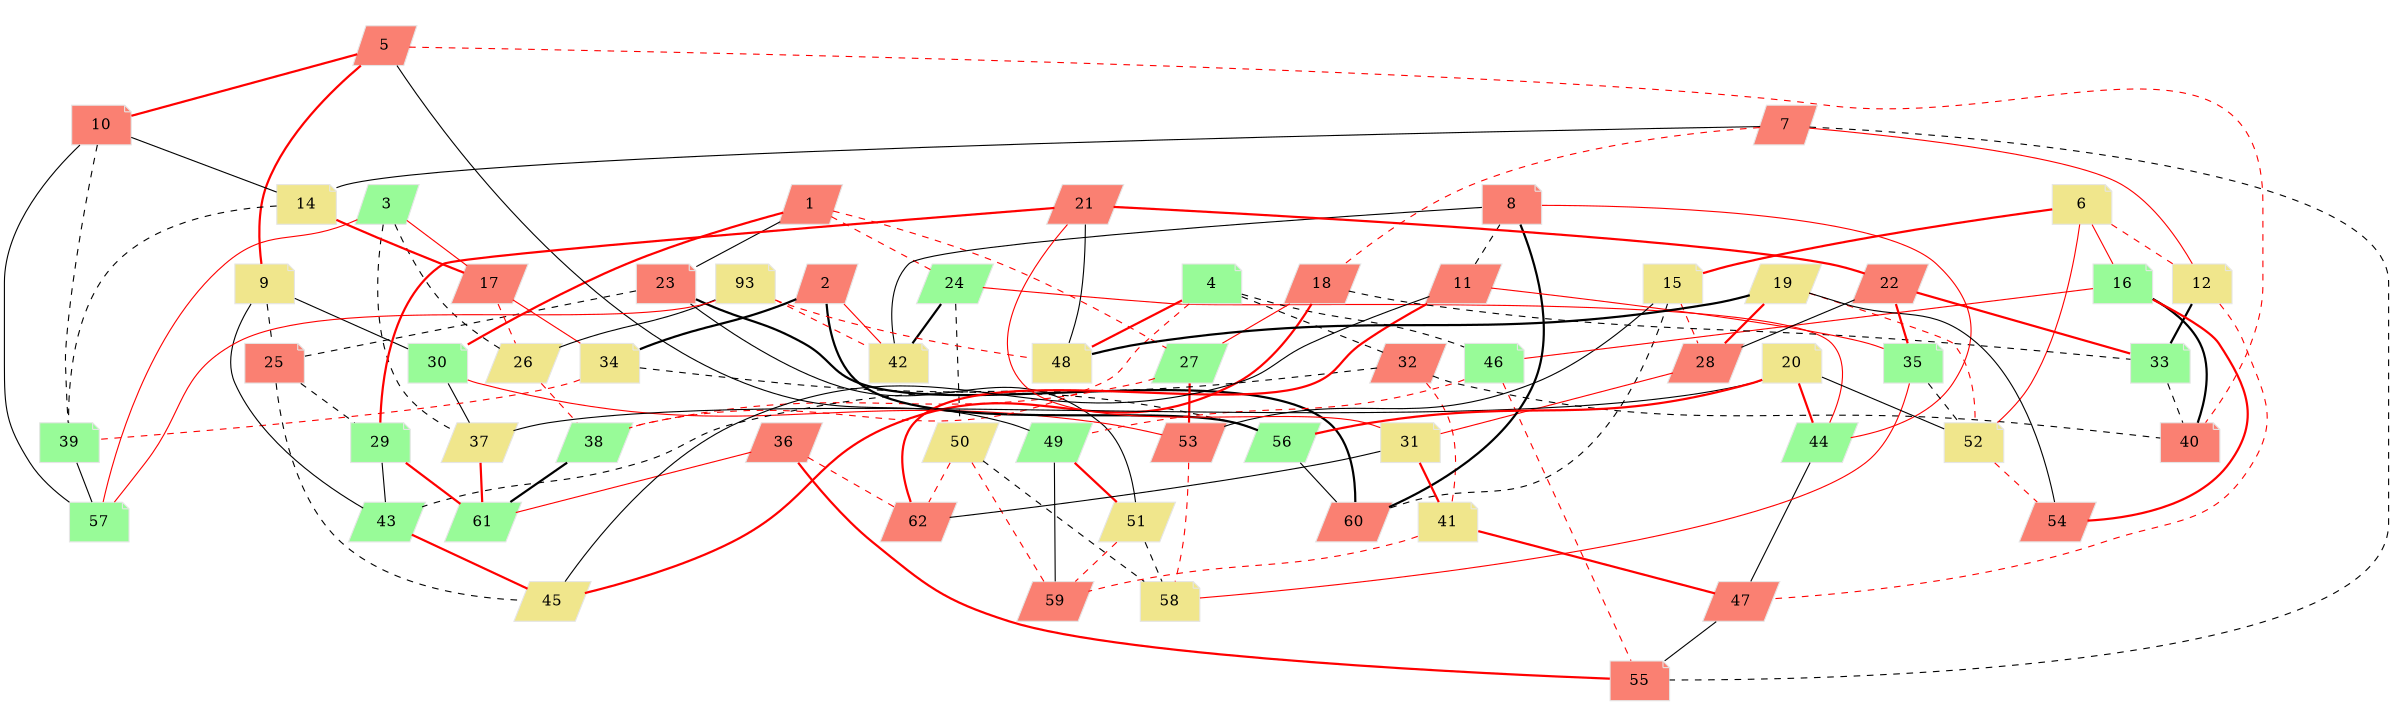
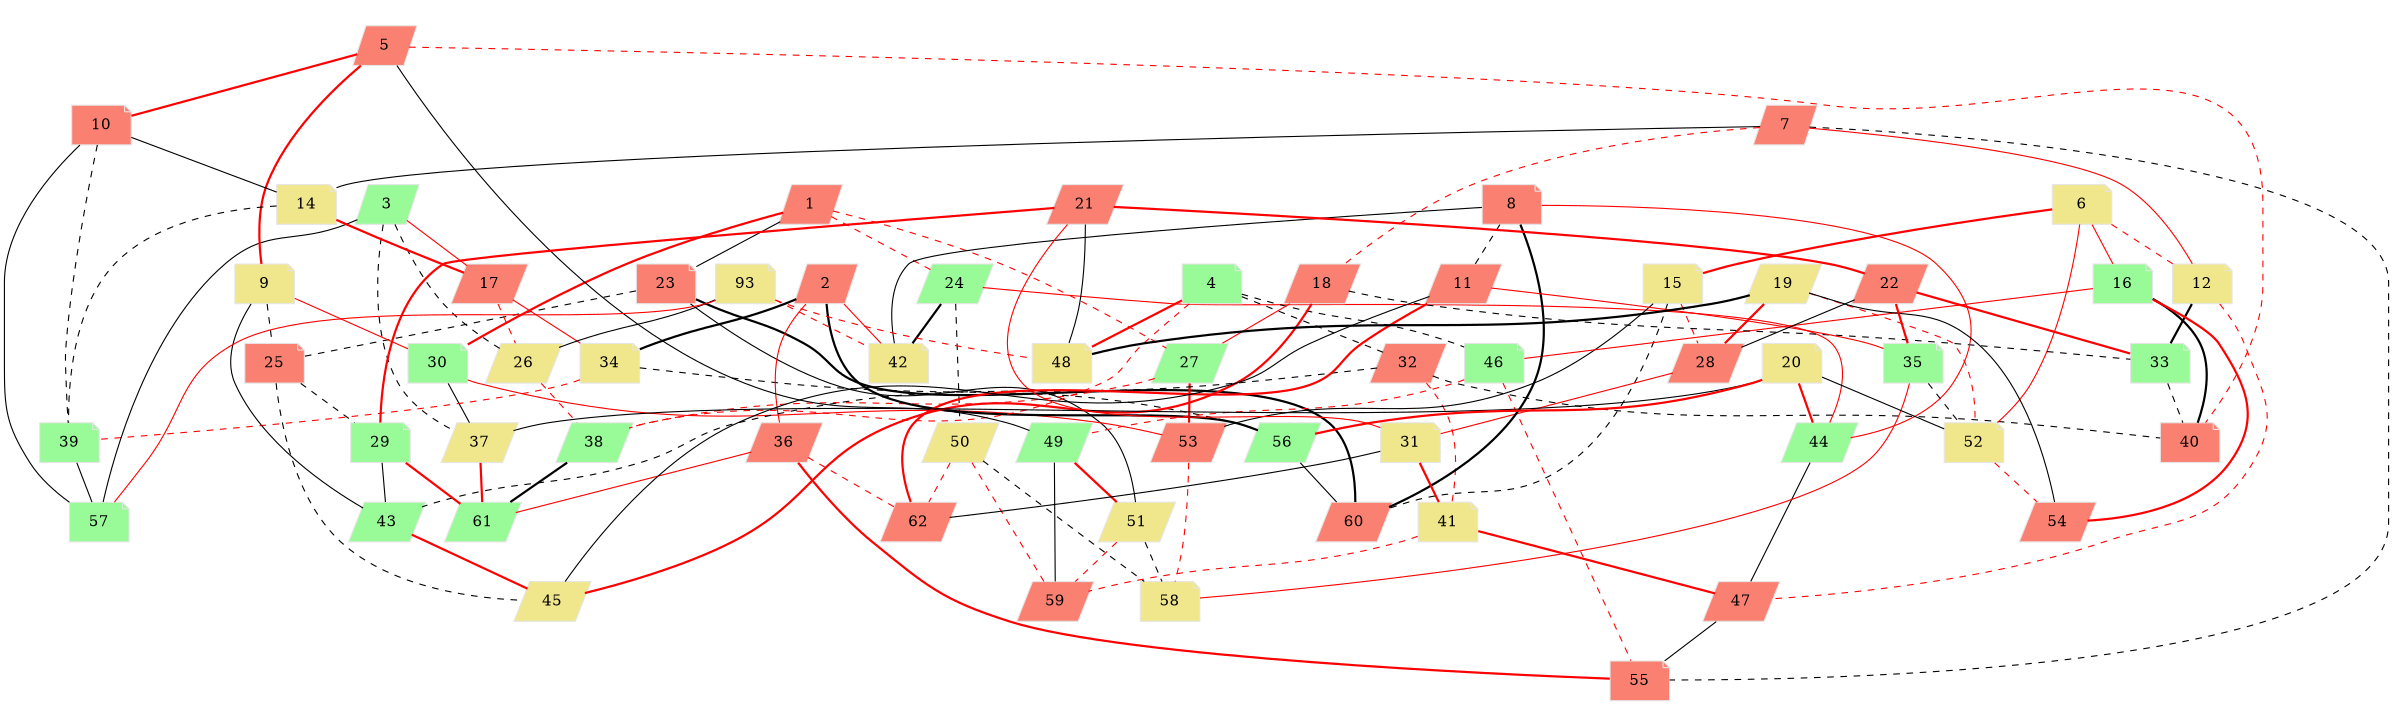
edge "3" -- "57": color red -> black
edge "9" -- "30": color black -> red
edge "2" -- "36": added
